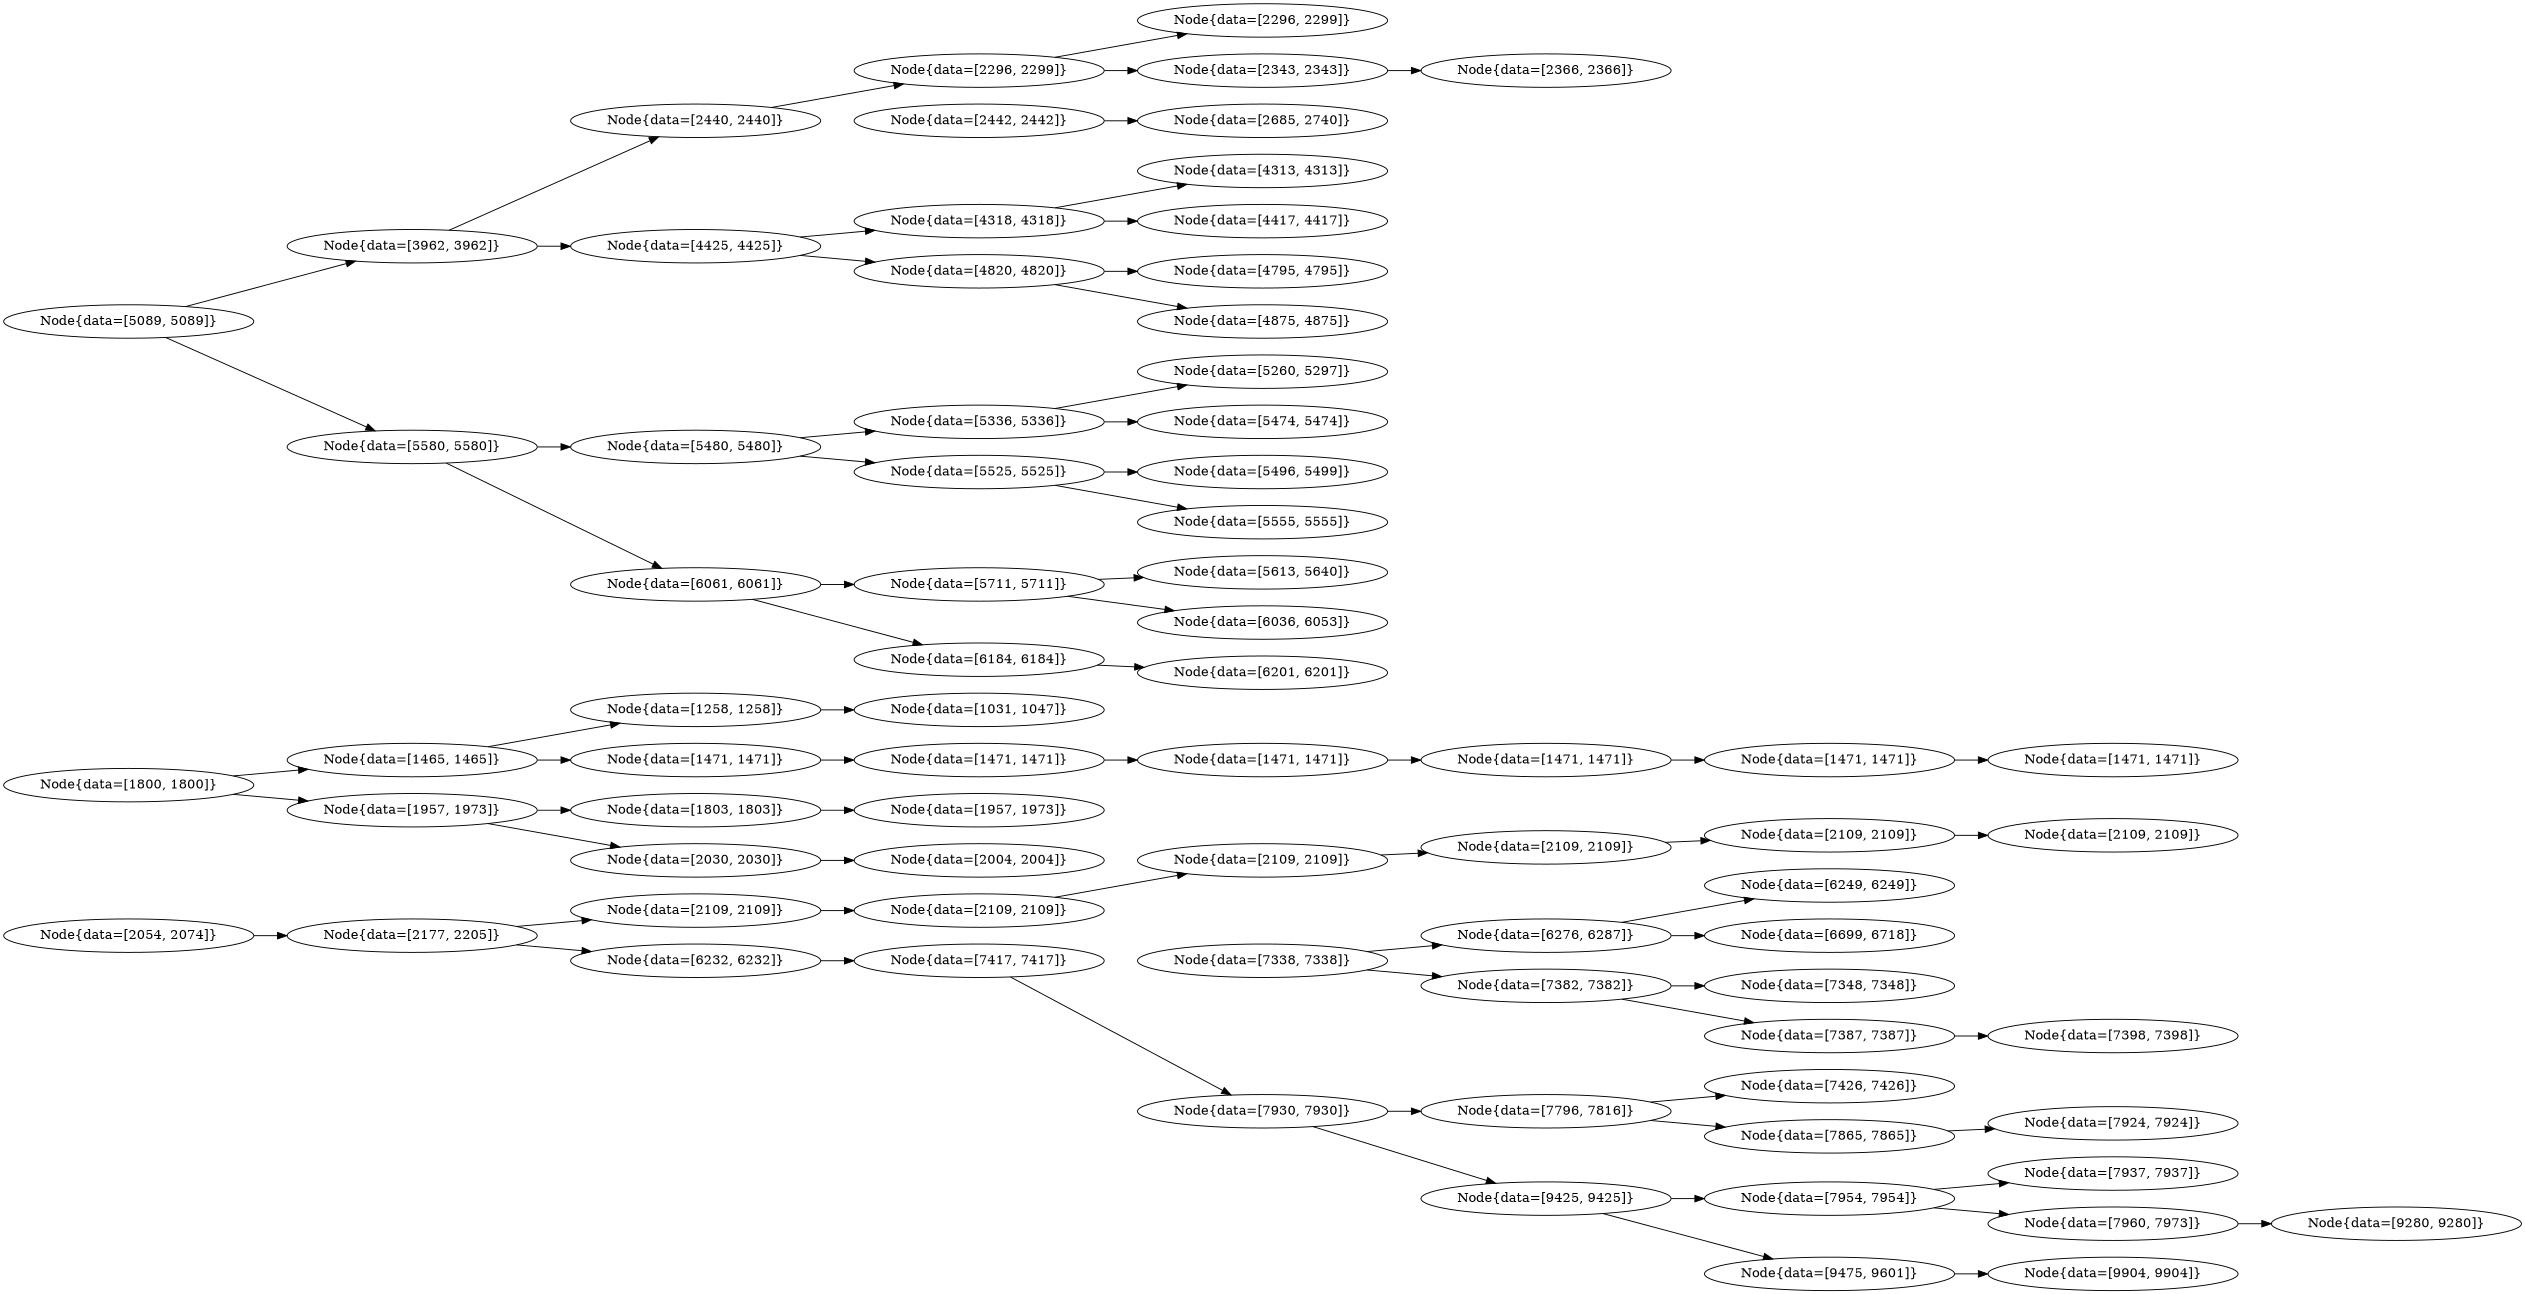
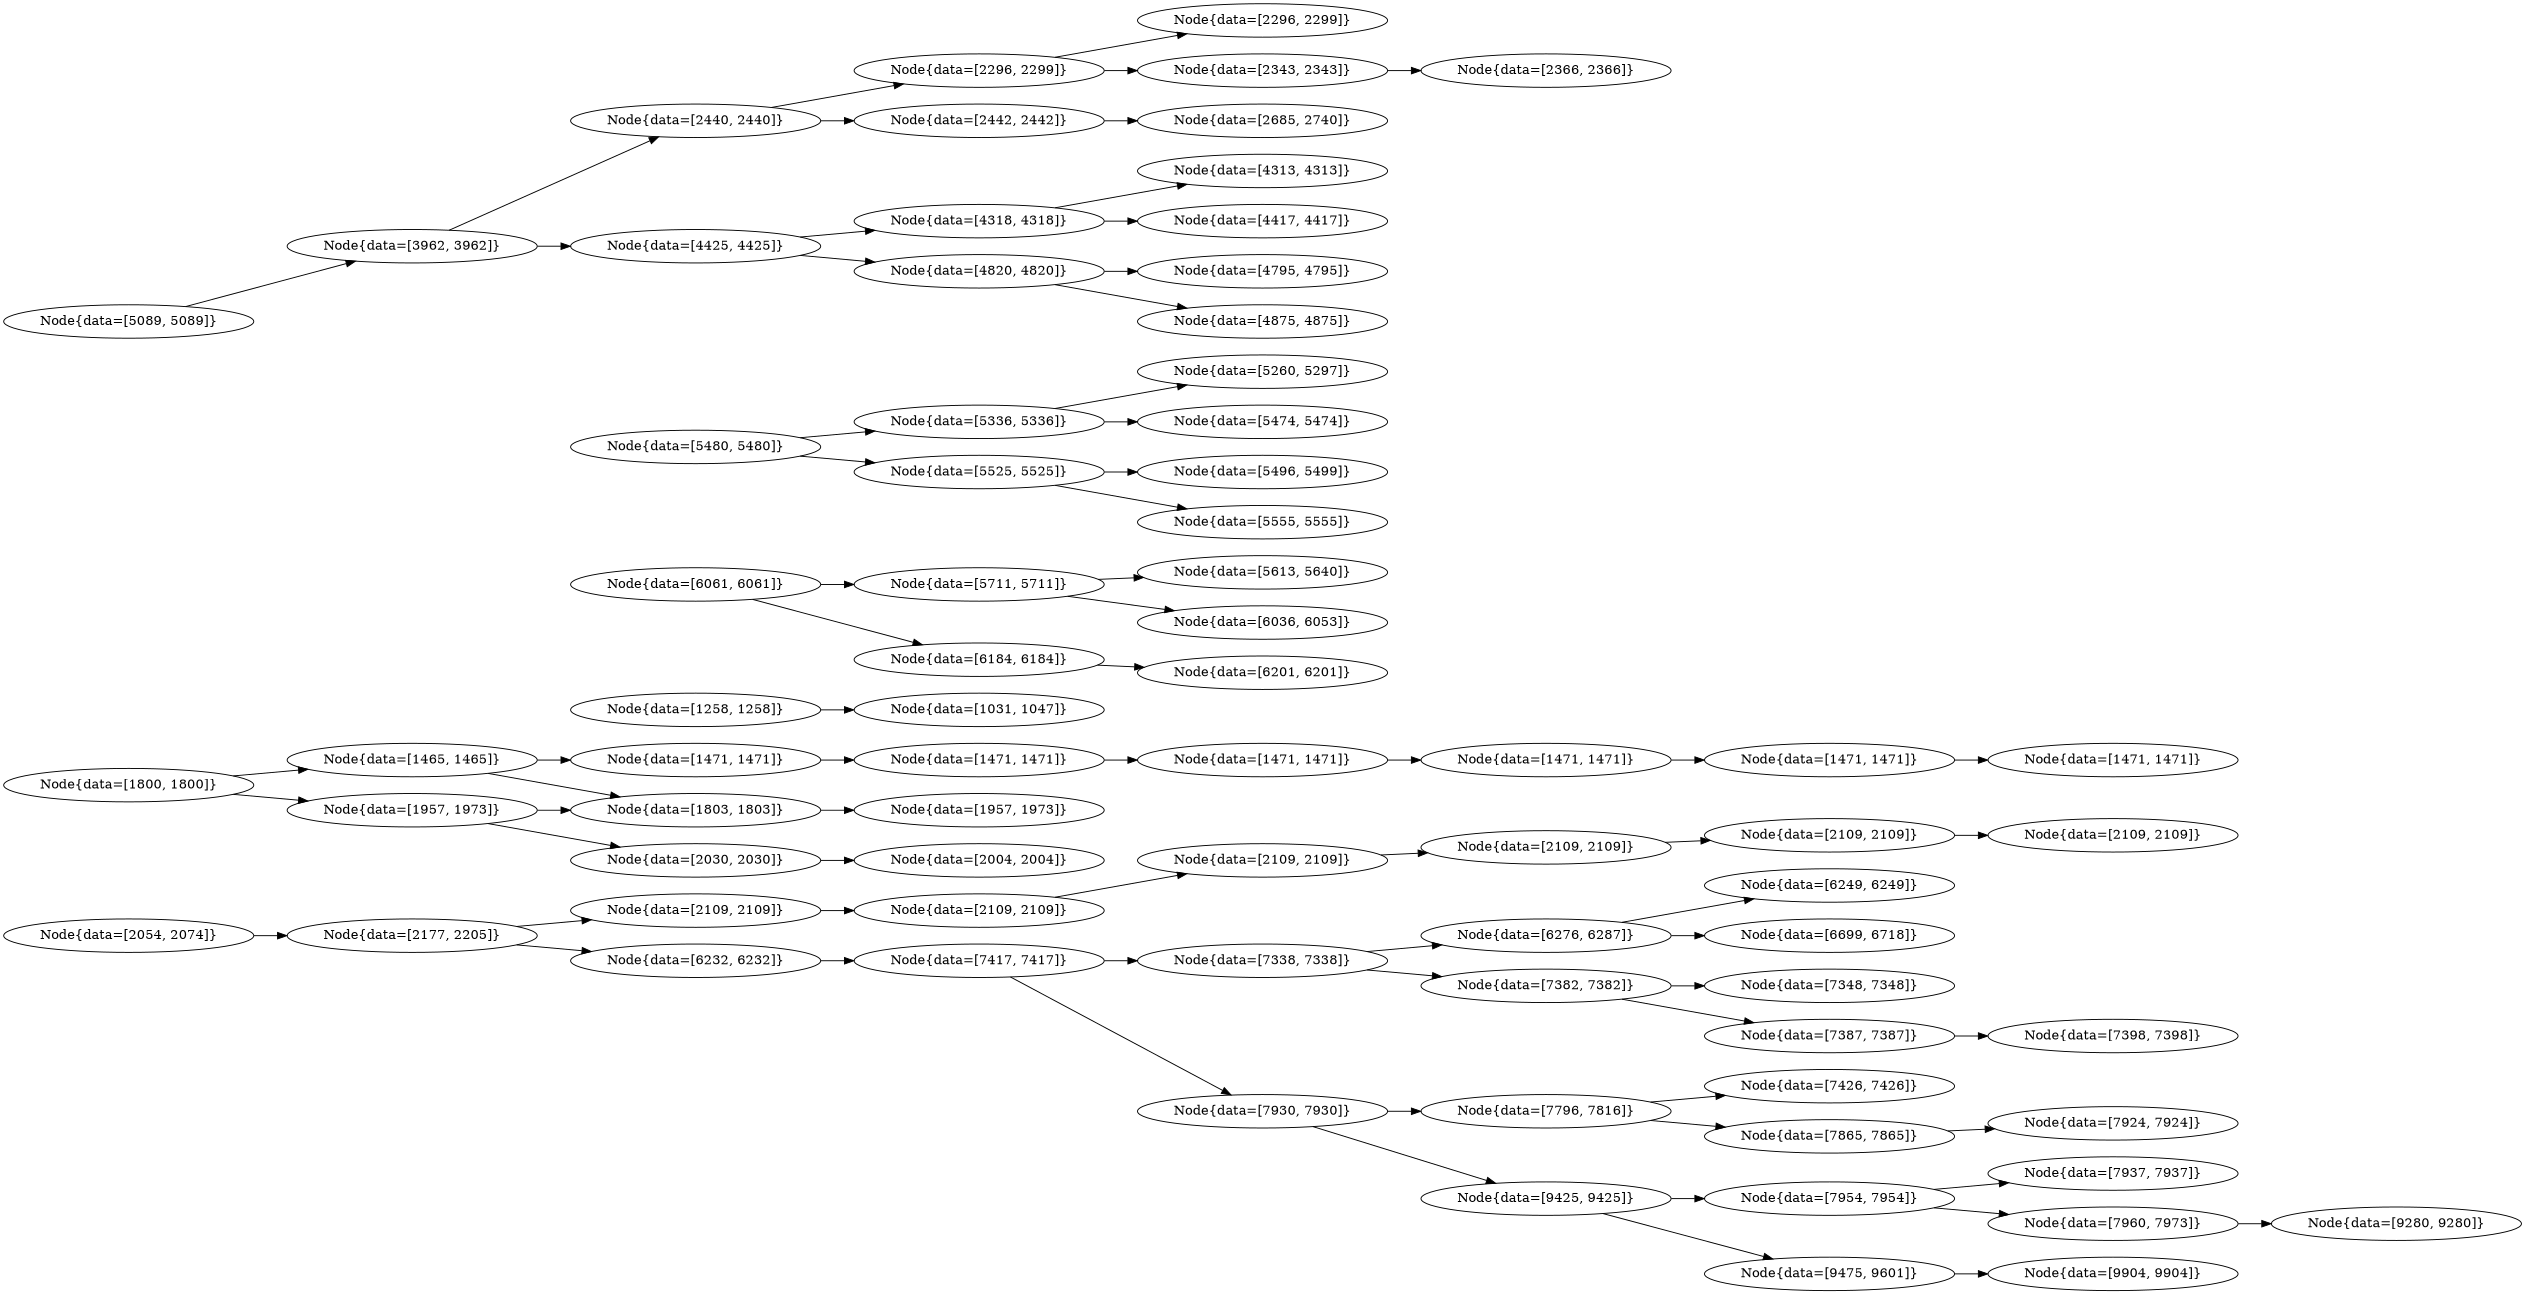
edge "Node{data=[2440, 2440]}" -> "Node{data=[2442, 2442]}": added
node "Node{data=[5580, 5580]}": removed
edge "Node{data=[1465, 1465]}" -> "Node{data=[1258, 1258]}": now "Node{data=[1465, 1465]}" -> "Node{data=[1803, 1803]}"
edge "Node{data=[7417, 7417]}" -> "Node{data=[7338, 7338]}": added
